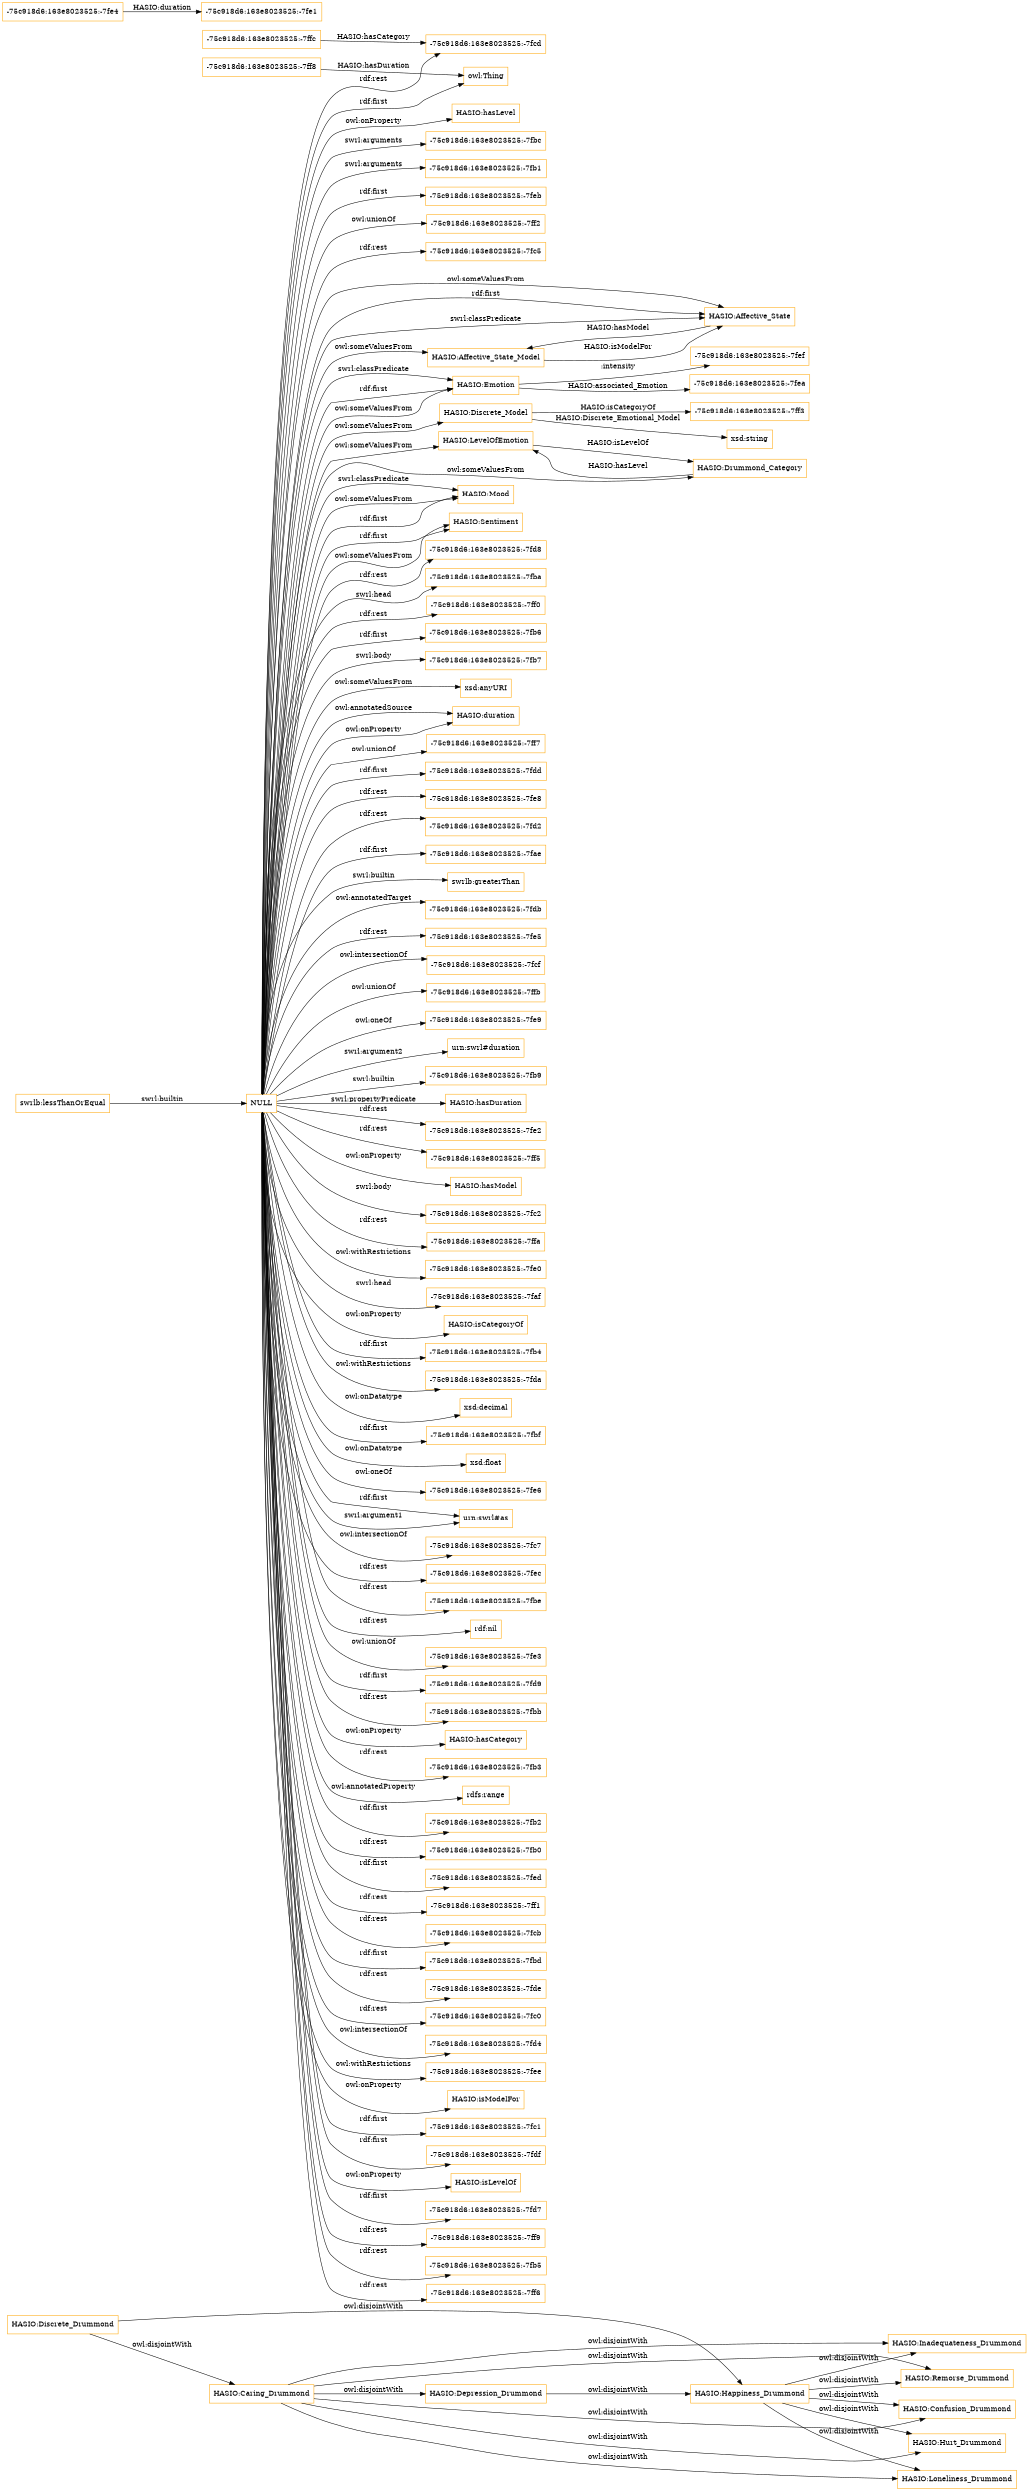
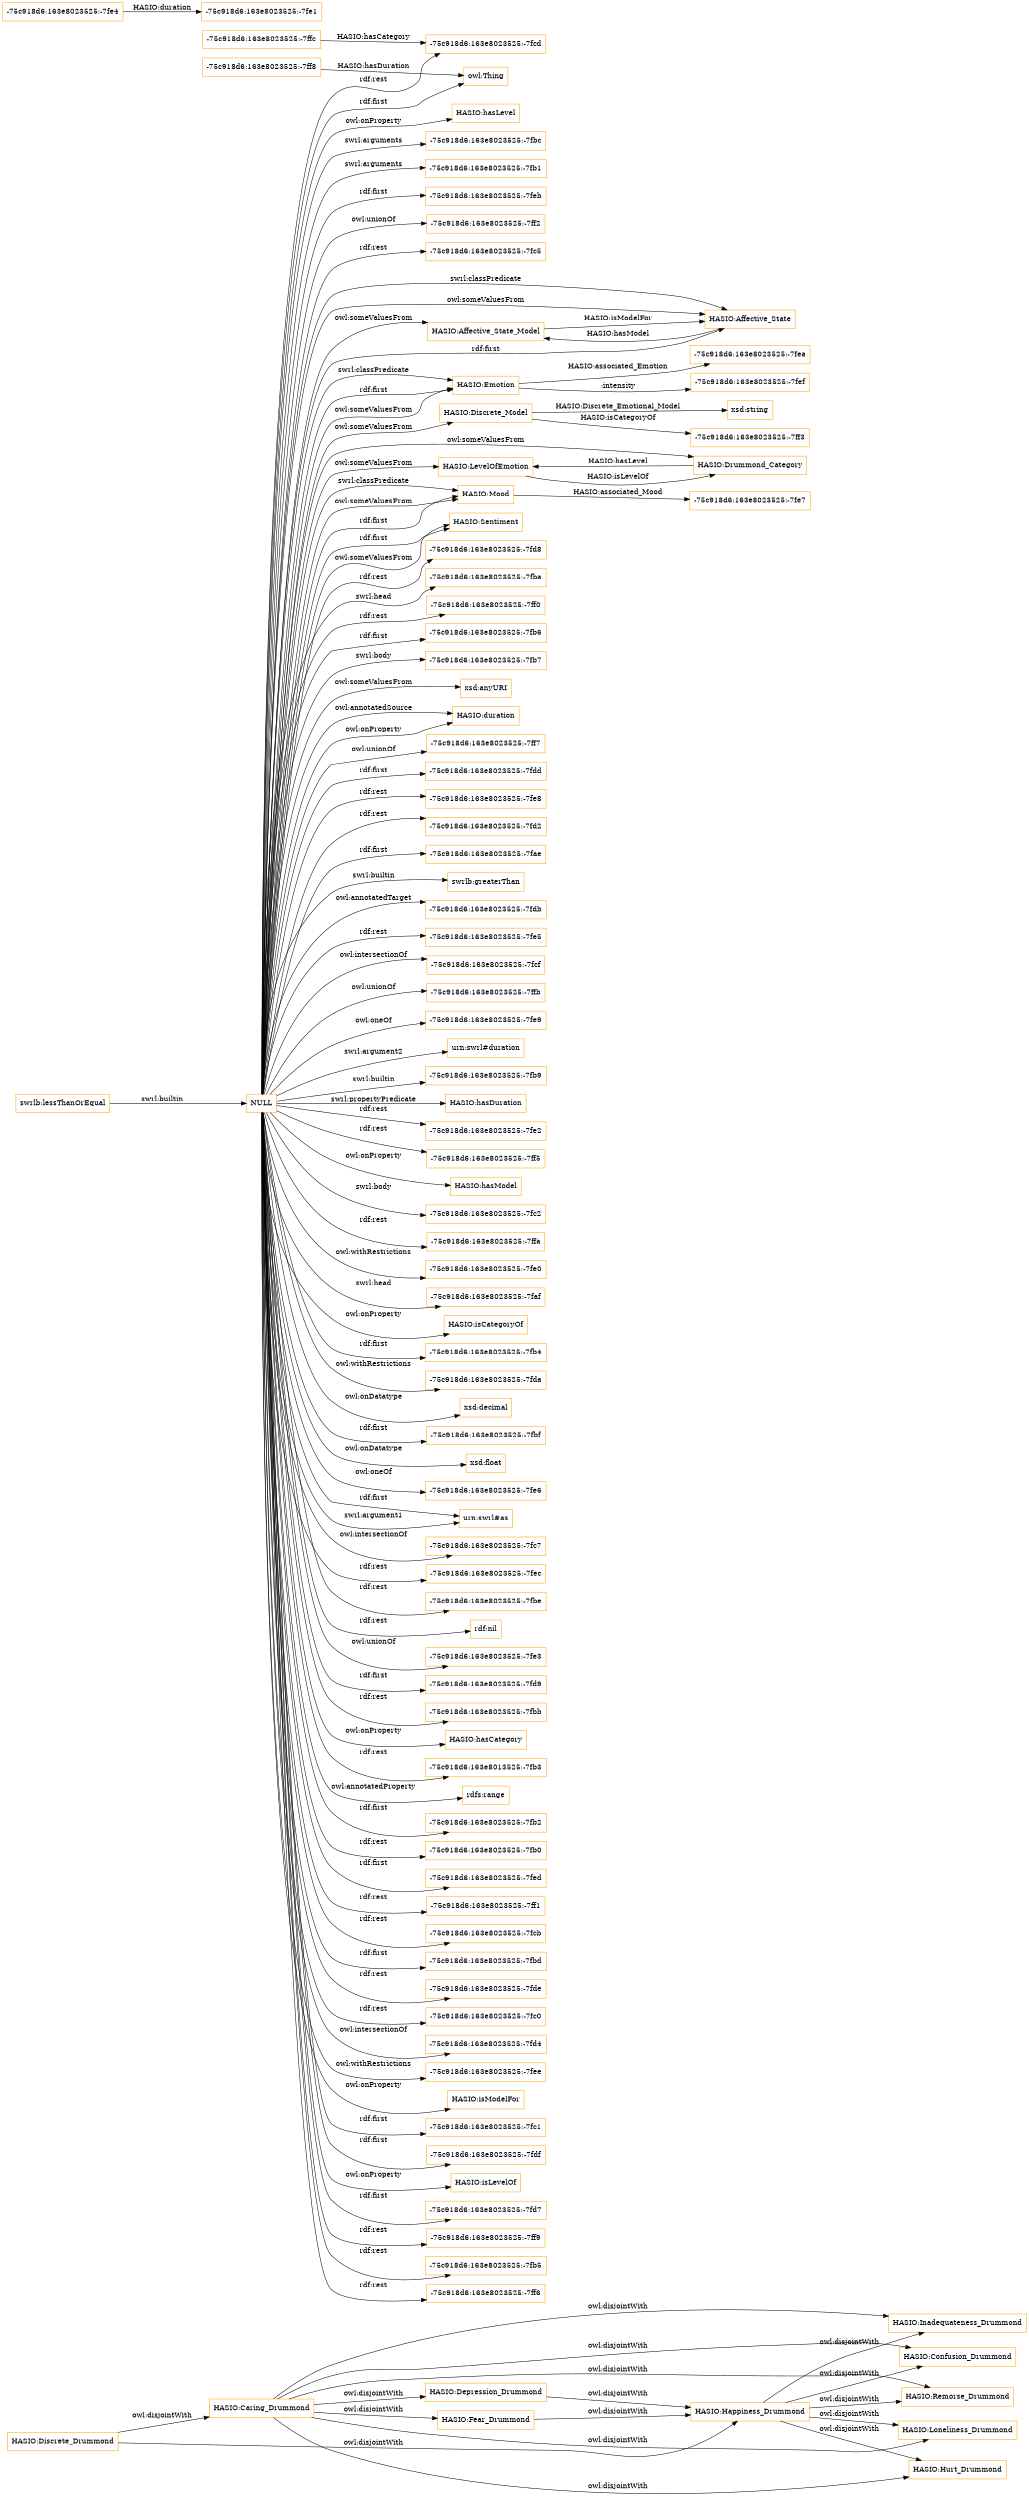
node "-75c918d6:163e8023525:-7fe7": added
node "-75c618d6:163e8023525:-7fe8": label "-75c618d6:163e8023525:-7fe8" -> "-75c918d6:163e8023525:-7fe8"
node "-75c918d6:163e8023525:-7fb3": label "-75c918d6:163e8023525:-7fb3" -> "-75c918d6:163e8013525:-7fb3"
node "HASIO:Fear_Drummond": added
